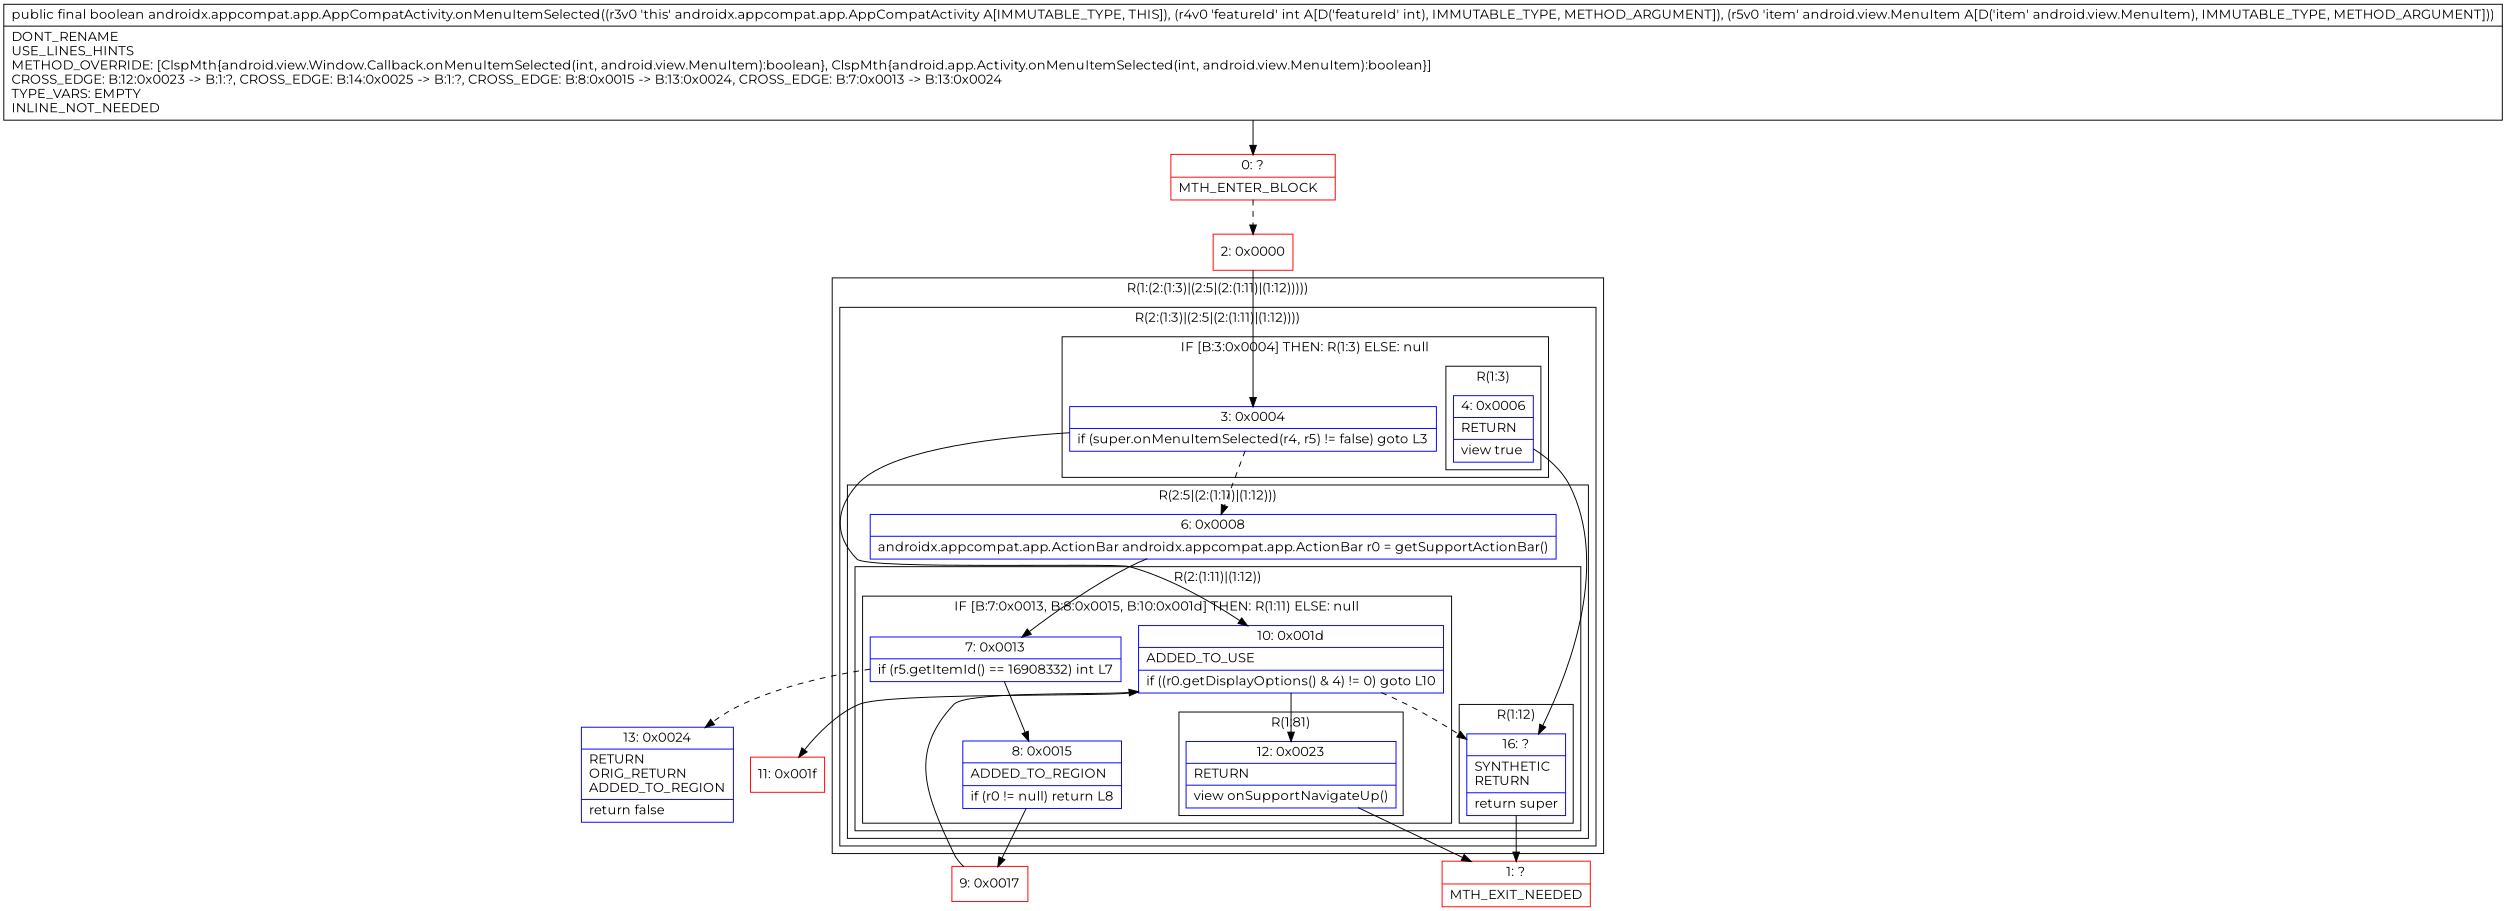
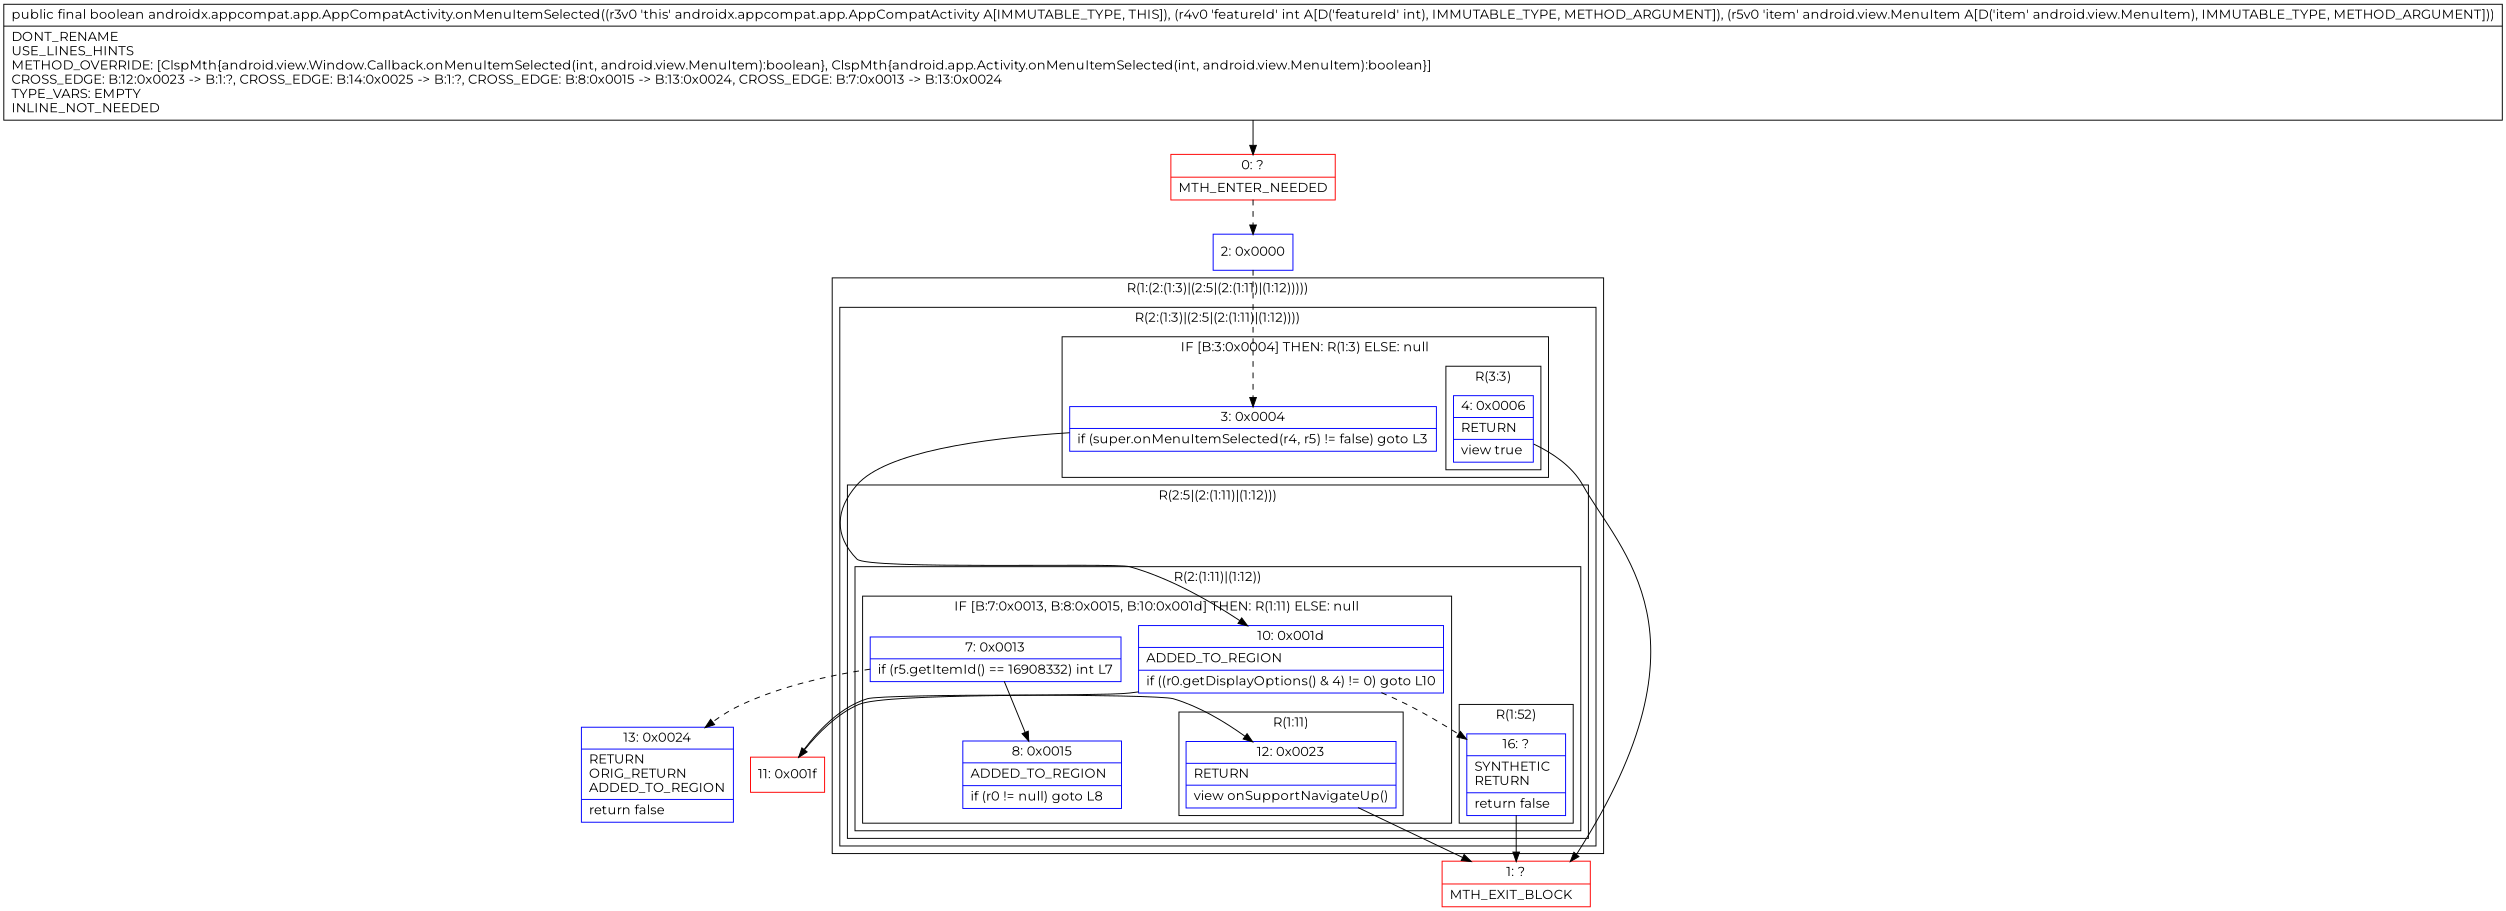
node "0: ?": text "MTH_ENTER_BLOCK" -> "MTH_ENTER_NEEDED"
node "2: 0x0000": color red -> blue
edge "2: 0x0000" -> "3: 0x0004": style solid -> dashed
cluster "R(1:3)": label "R(1:3)" -> "R(3:3)"
edge "4: 0x0006" -> "16: ?": now "4: 0x0006" -> "1: ?"
node "6: 0x0008": removed
node "10: 0x001d": text "ADDED_TO_USE" -> "ADDED_TO_REGION"
cluster "R(1:12)": label "R(1:12)" -> "R(1:52)"
edge "10: 0x001d" -> "12: 0x0023": now "11: 0x001f" -> "12: 0x0023"
cluster "R(1:81)": label "R(1:81)" -> "R(1:11)"
node "8: 0x0015": text "if (r0 != null) return L8" -> "if (r0 != null) goto L8"
node "16: ?": text "return super" -> "return false"
node "9: 0x0017": removed
node "1: ?": text "MTH_EXIT_NEEDED" -> "MTH_EXIT_BLOCK"
